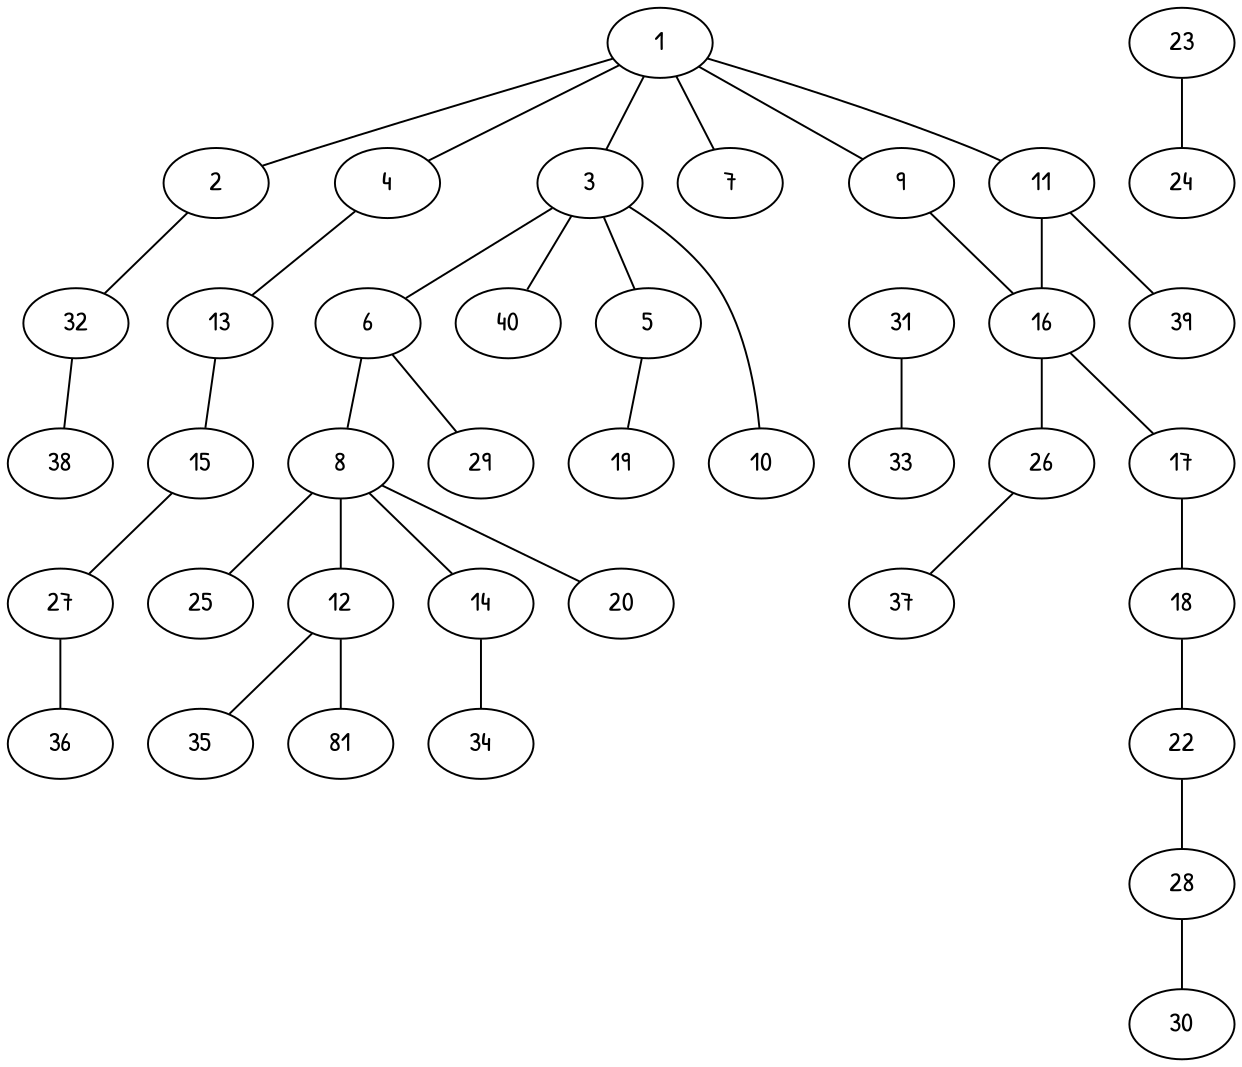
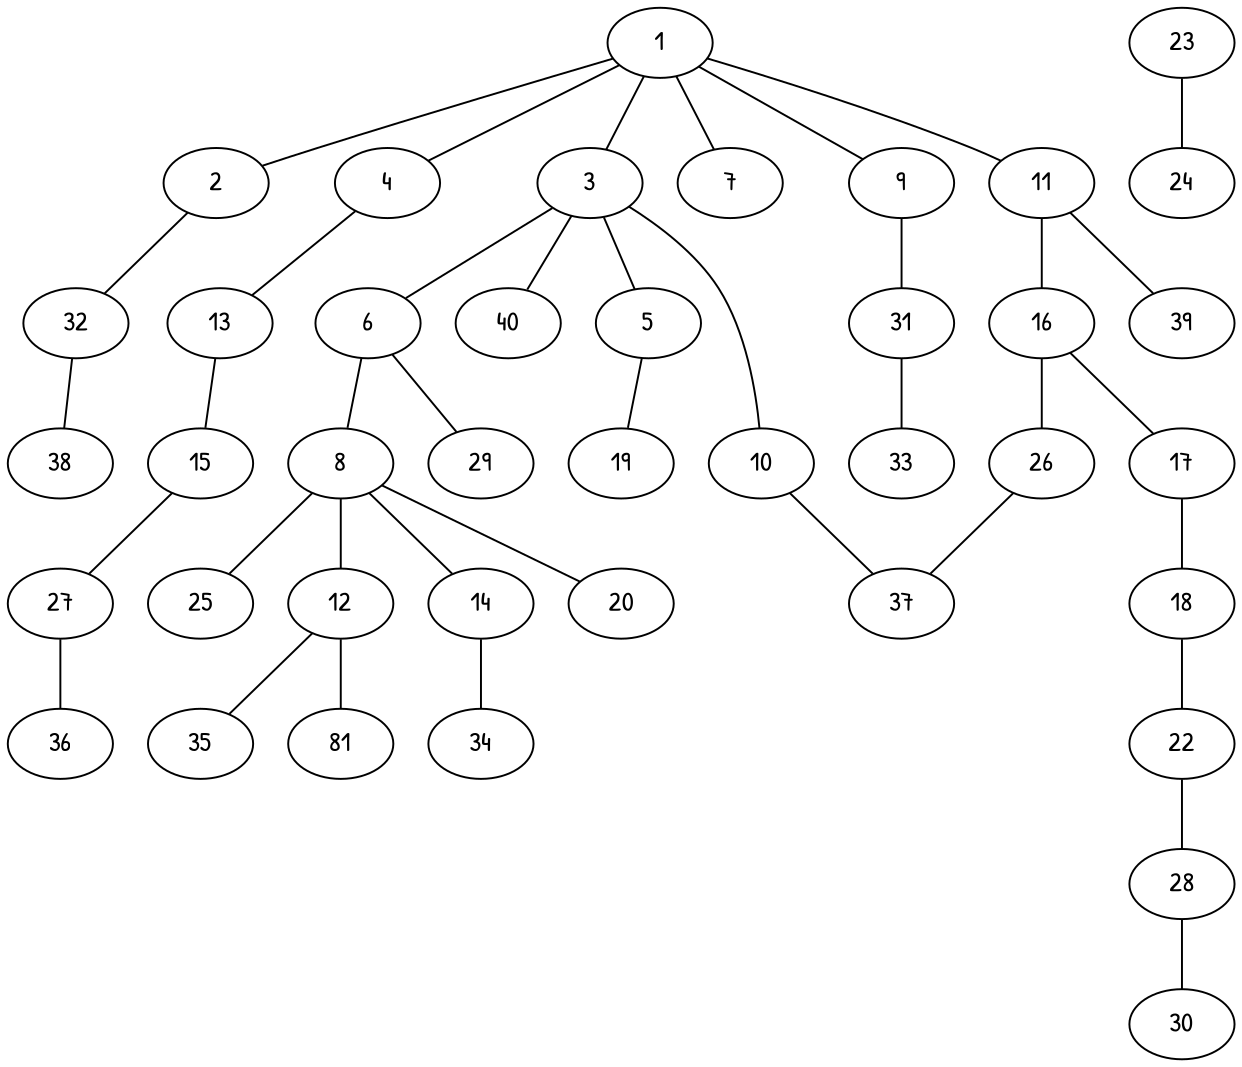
edge "9" -- "16": now "9" -- "31"
edge "10" -- "37": added
